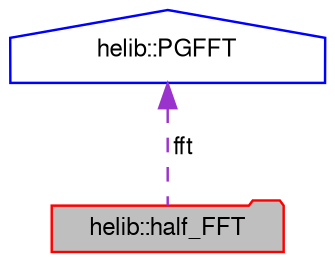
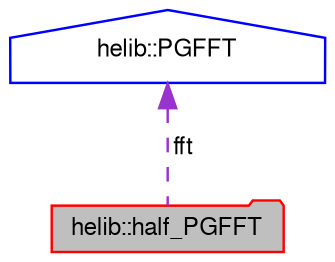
node "helib::half_FFT": label "helib::half_FFT" -> "helib::half_PGFFT"
